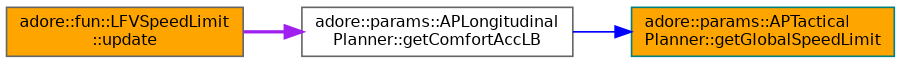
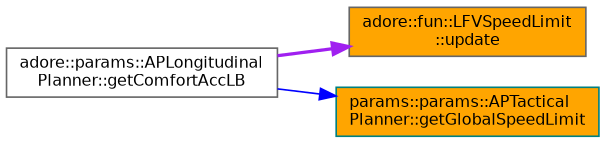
edge "adore::fun::LFVSpeedLimit ::update" -> "adore::params::APLongitudinal Planner::getComfortAccLB": reversed
node "adore::params::APTactical Planner::getGlobalSpeedLimit": label "adore::params::APTactical Planner::getGlobalSpeedLimit" -> "params::params::APTactical Planner::getGlobalSpeedLimit"
